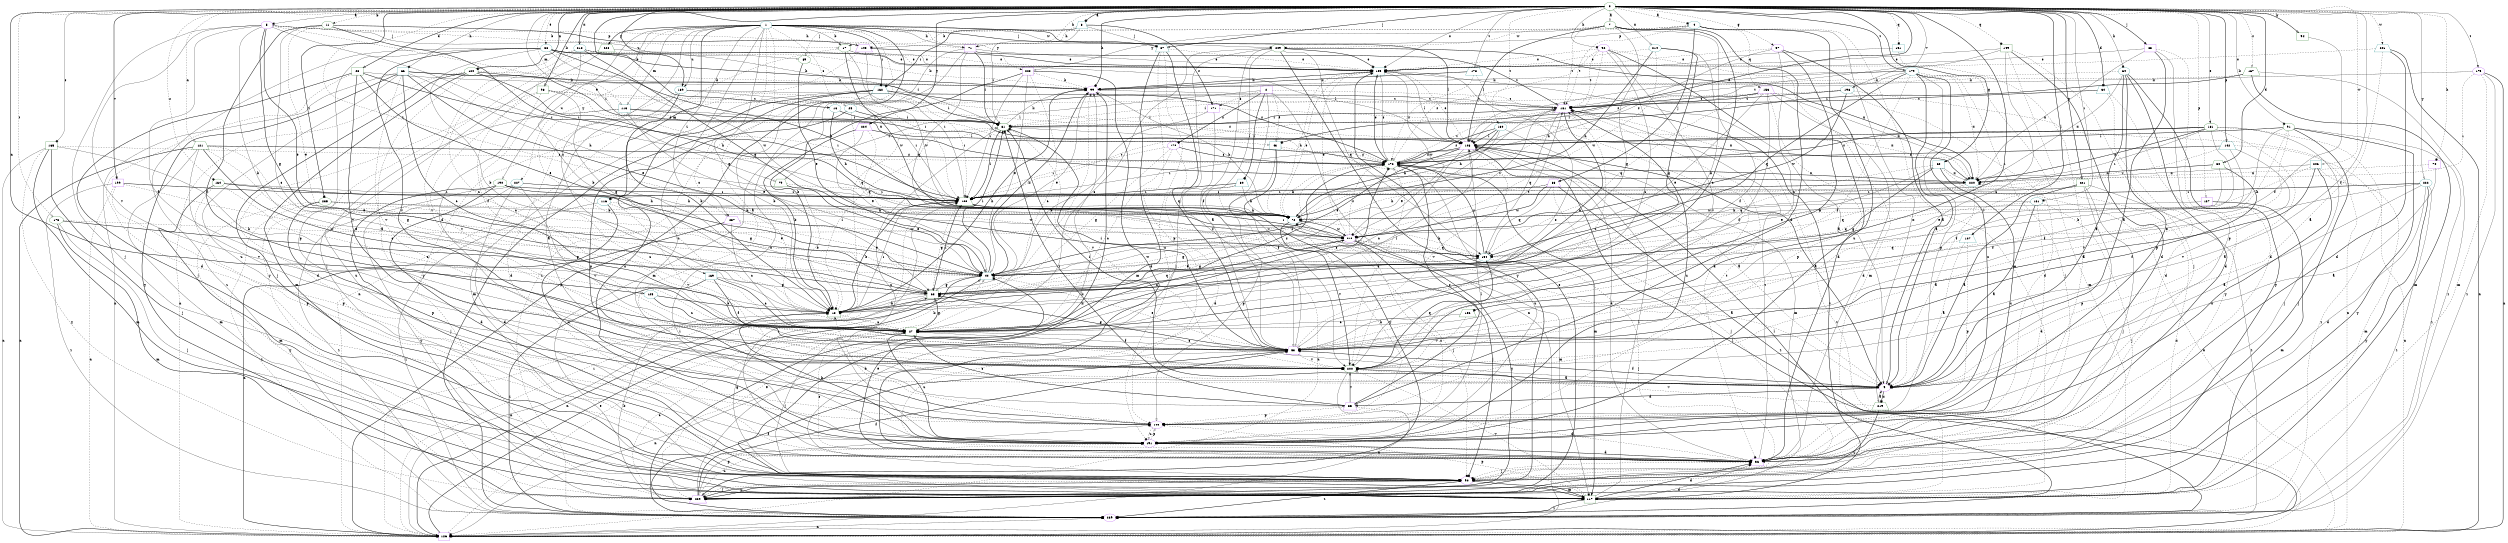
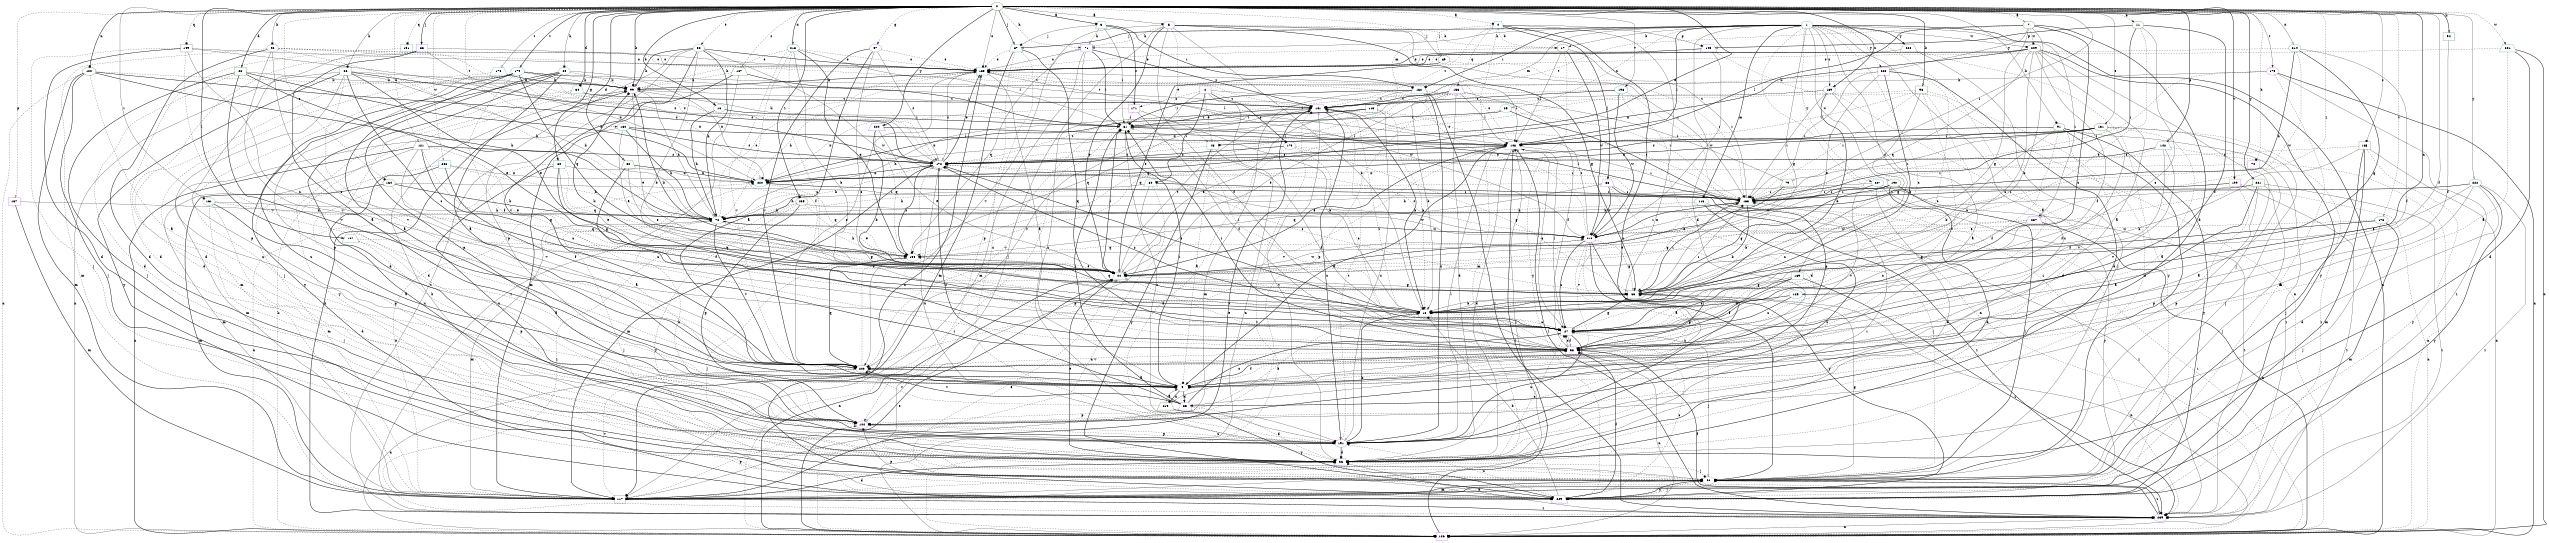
node "4": shape octagon -> trapezium
node "156": removed
